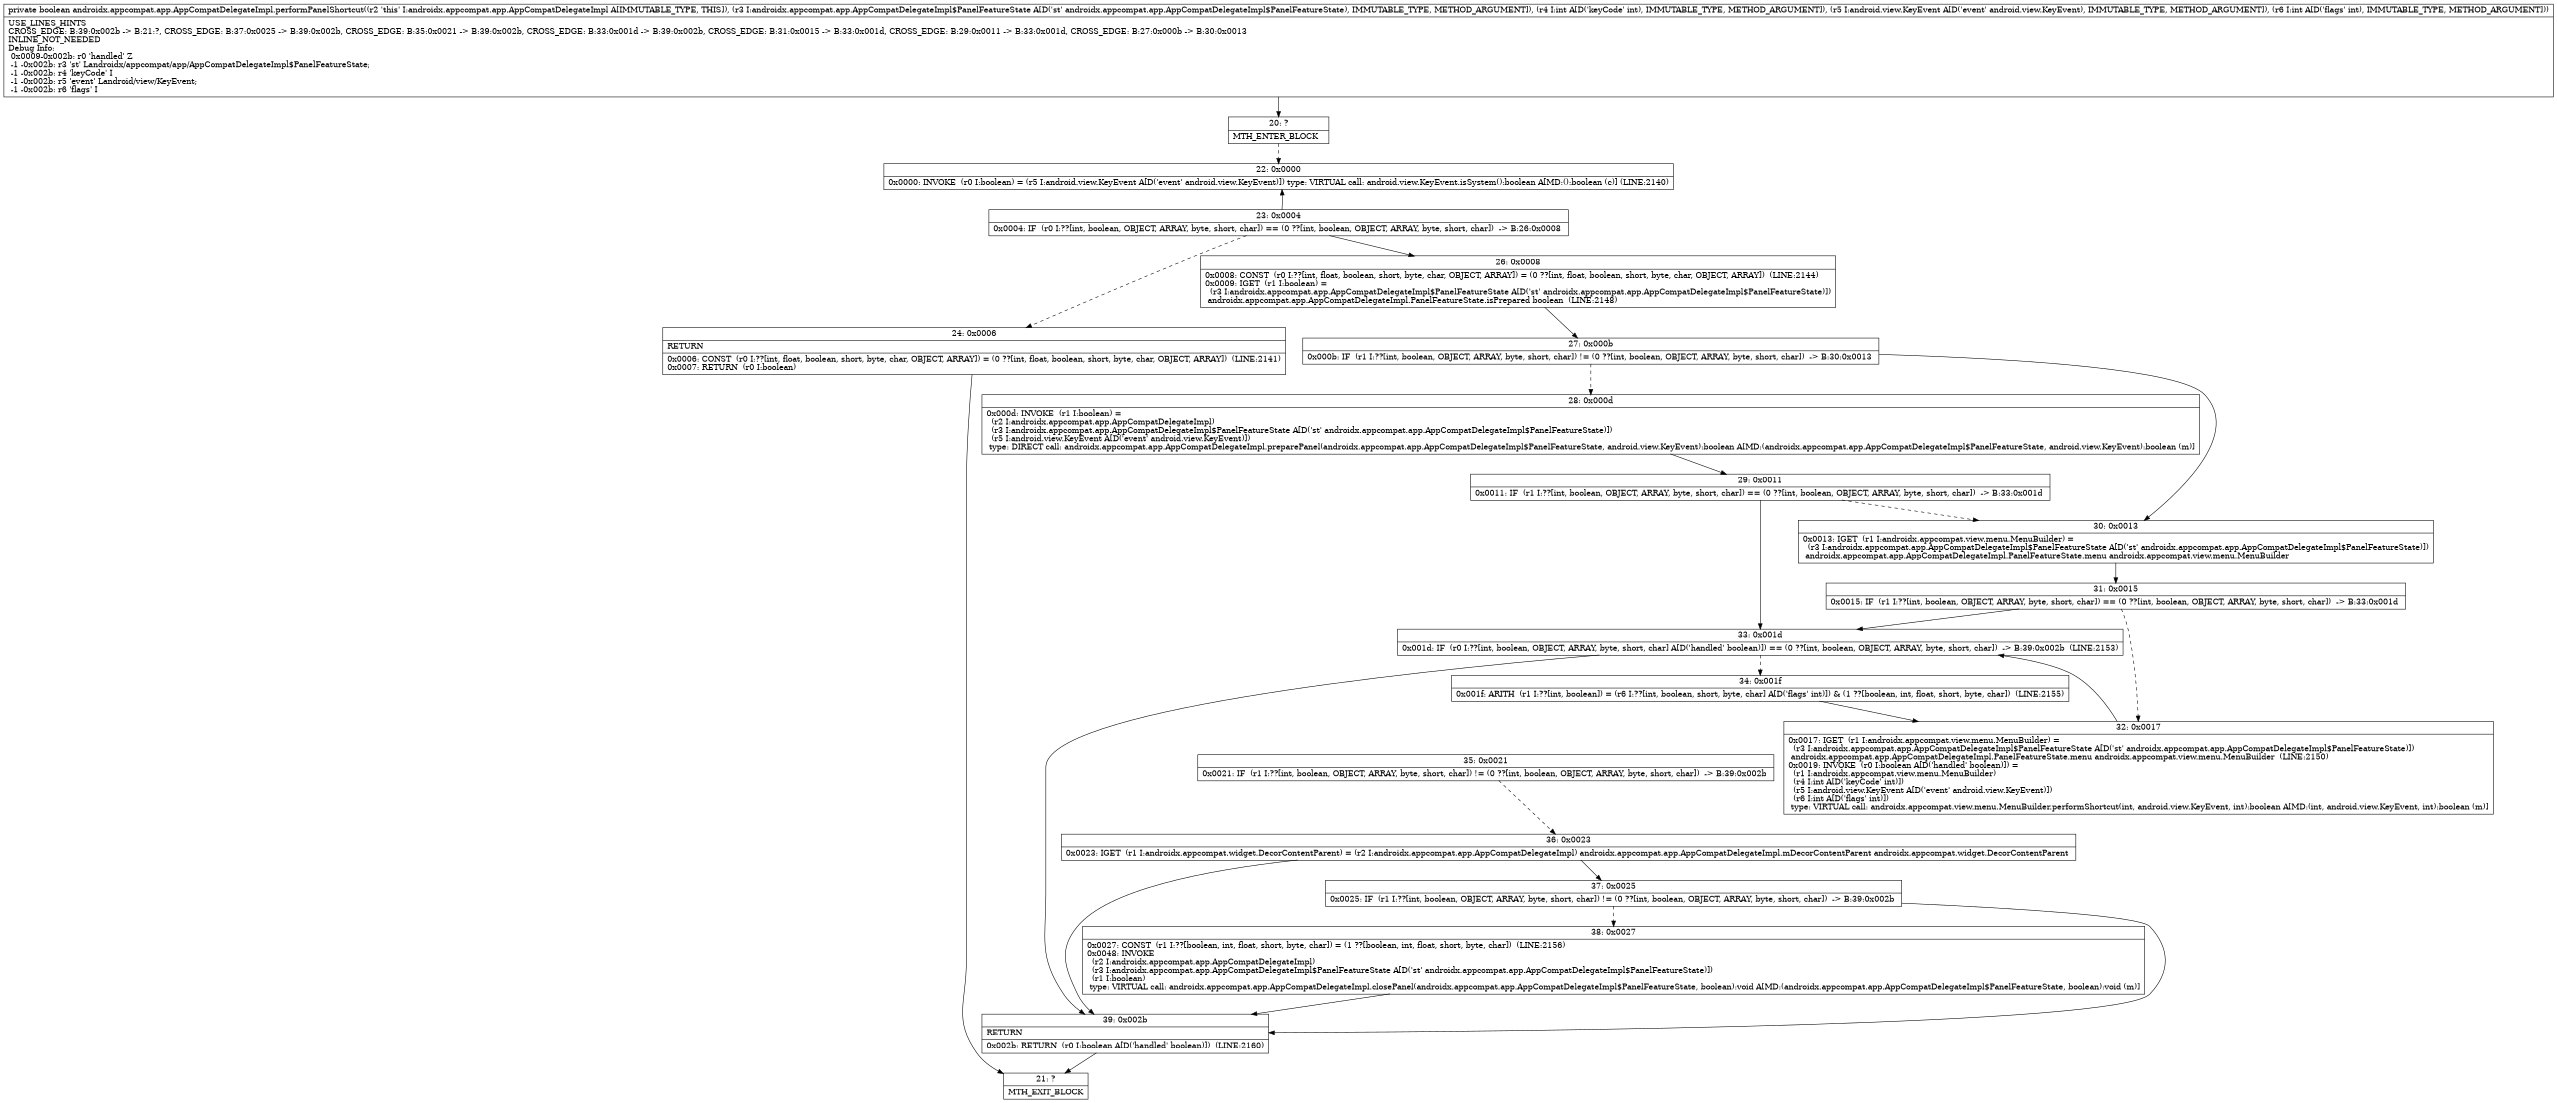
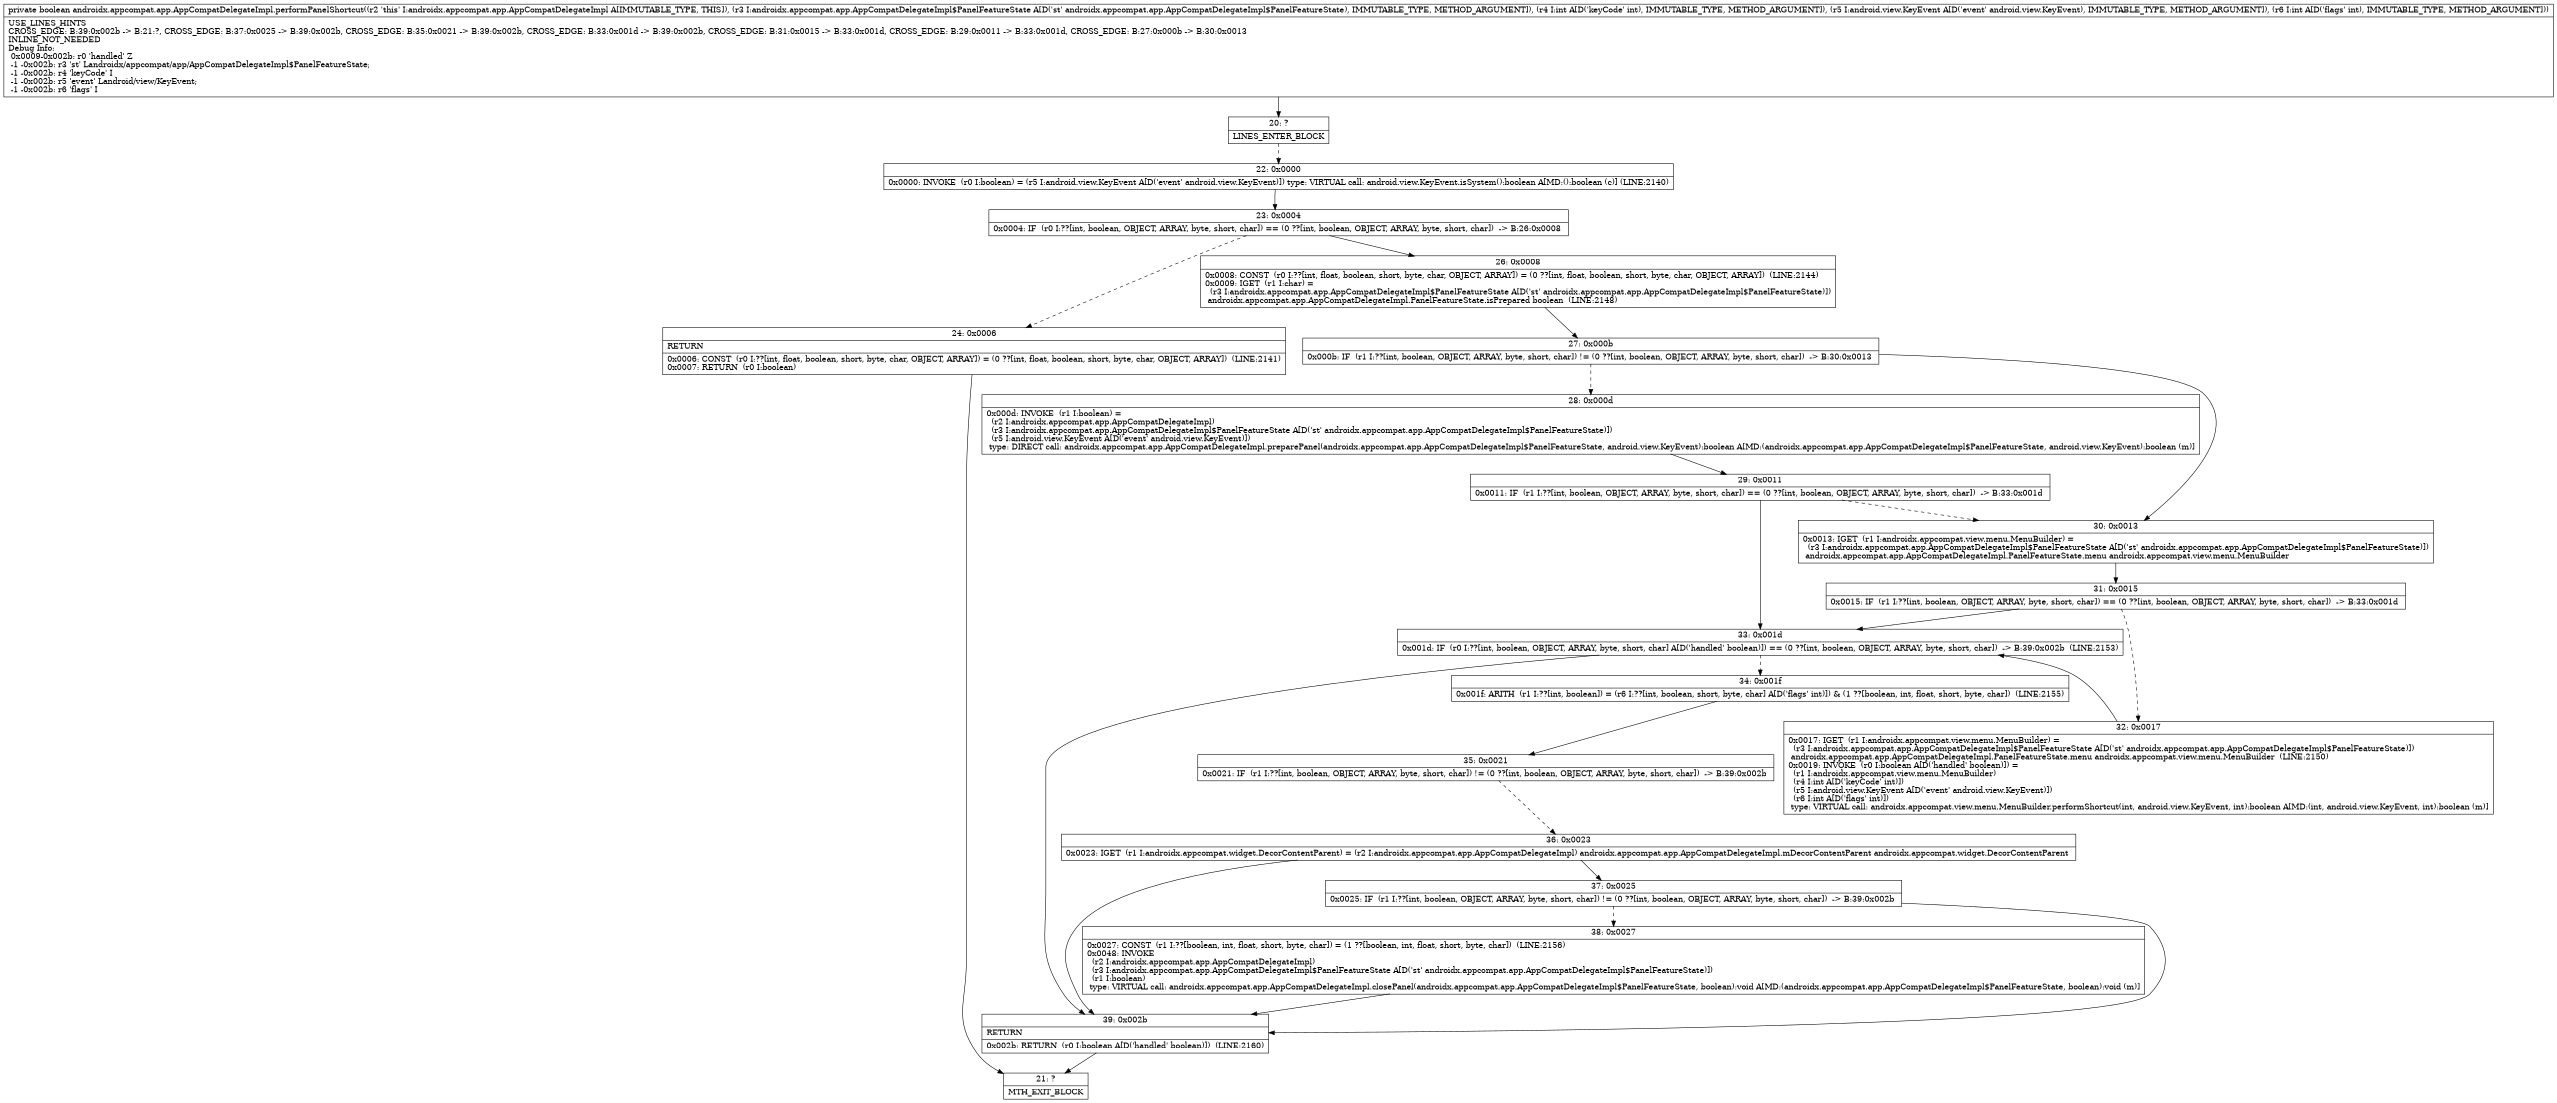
node "20: ?": text "MTH_ENTER_BLOCK" -> "LINES_ENTER_BLOCK"
edge "23: 0x0004" -> "22: 0x0000": reversed
node "26: 0x0008": text "0x0009: IGET  (r1 I:boolean) =" -> "0x0009: IGET  (r1 I:char) ="
edge "34: 0x001f" -> "32: 0x0017": now "34: 0x001f" -> "35: 0x0021"
